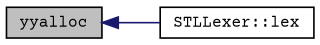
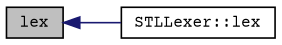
node "yyalloc": label "yyalloc" -> "lex"
